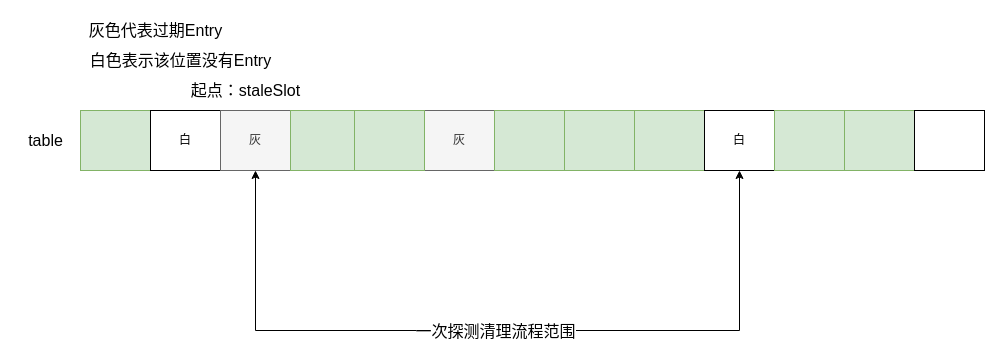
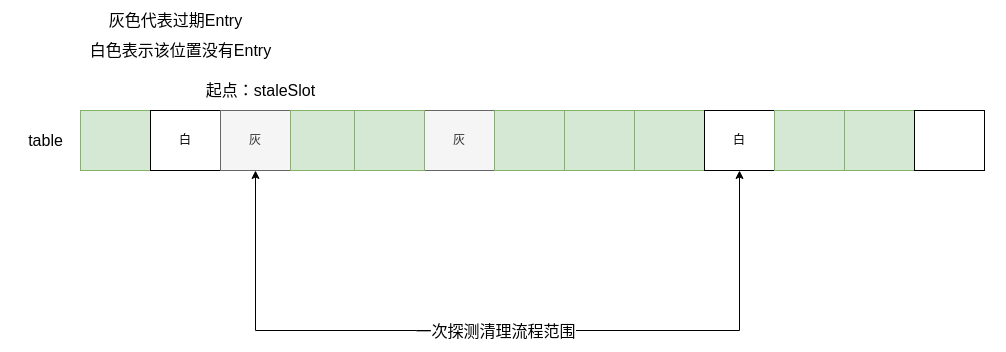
node "灰色代表过期Entry": moved (156, 31) -> (176, 21)
node "白色表示该位置没有Entry": moved (181, 61) -> (181, 51)
node "起点：staleSlot": moved (246, 91) -> (261, 91)
